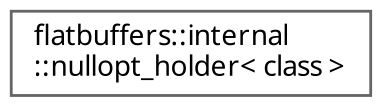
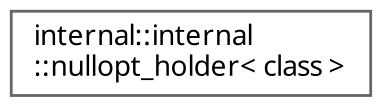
node "flatbuffers::internal ::nullopt_holder< class >": label "flatbuffers::internal ::nullopt_holder< class >" -> "internal::internal ::nullopt_holder< class >"
